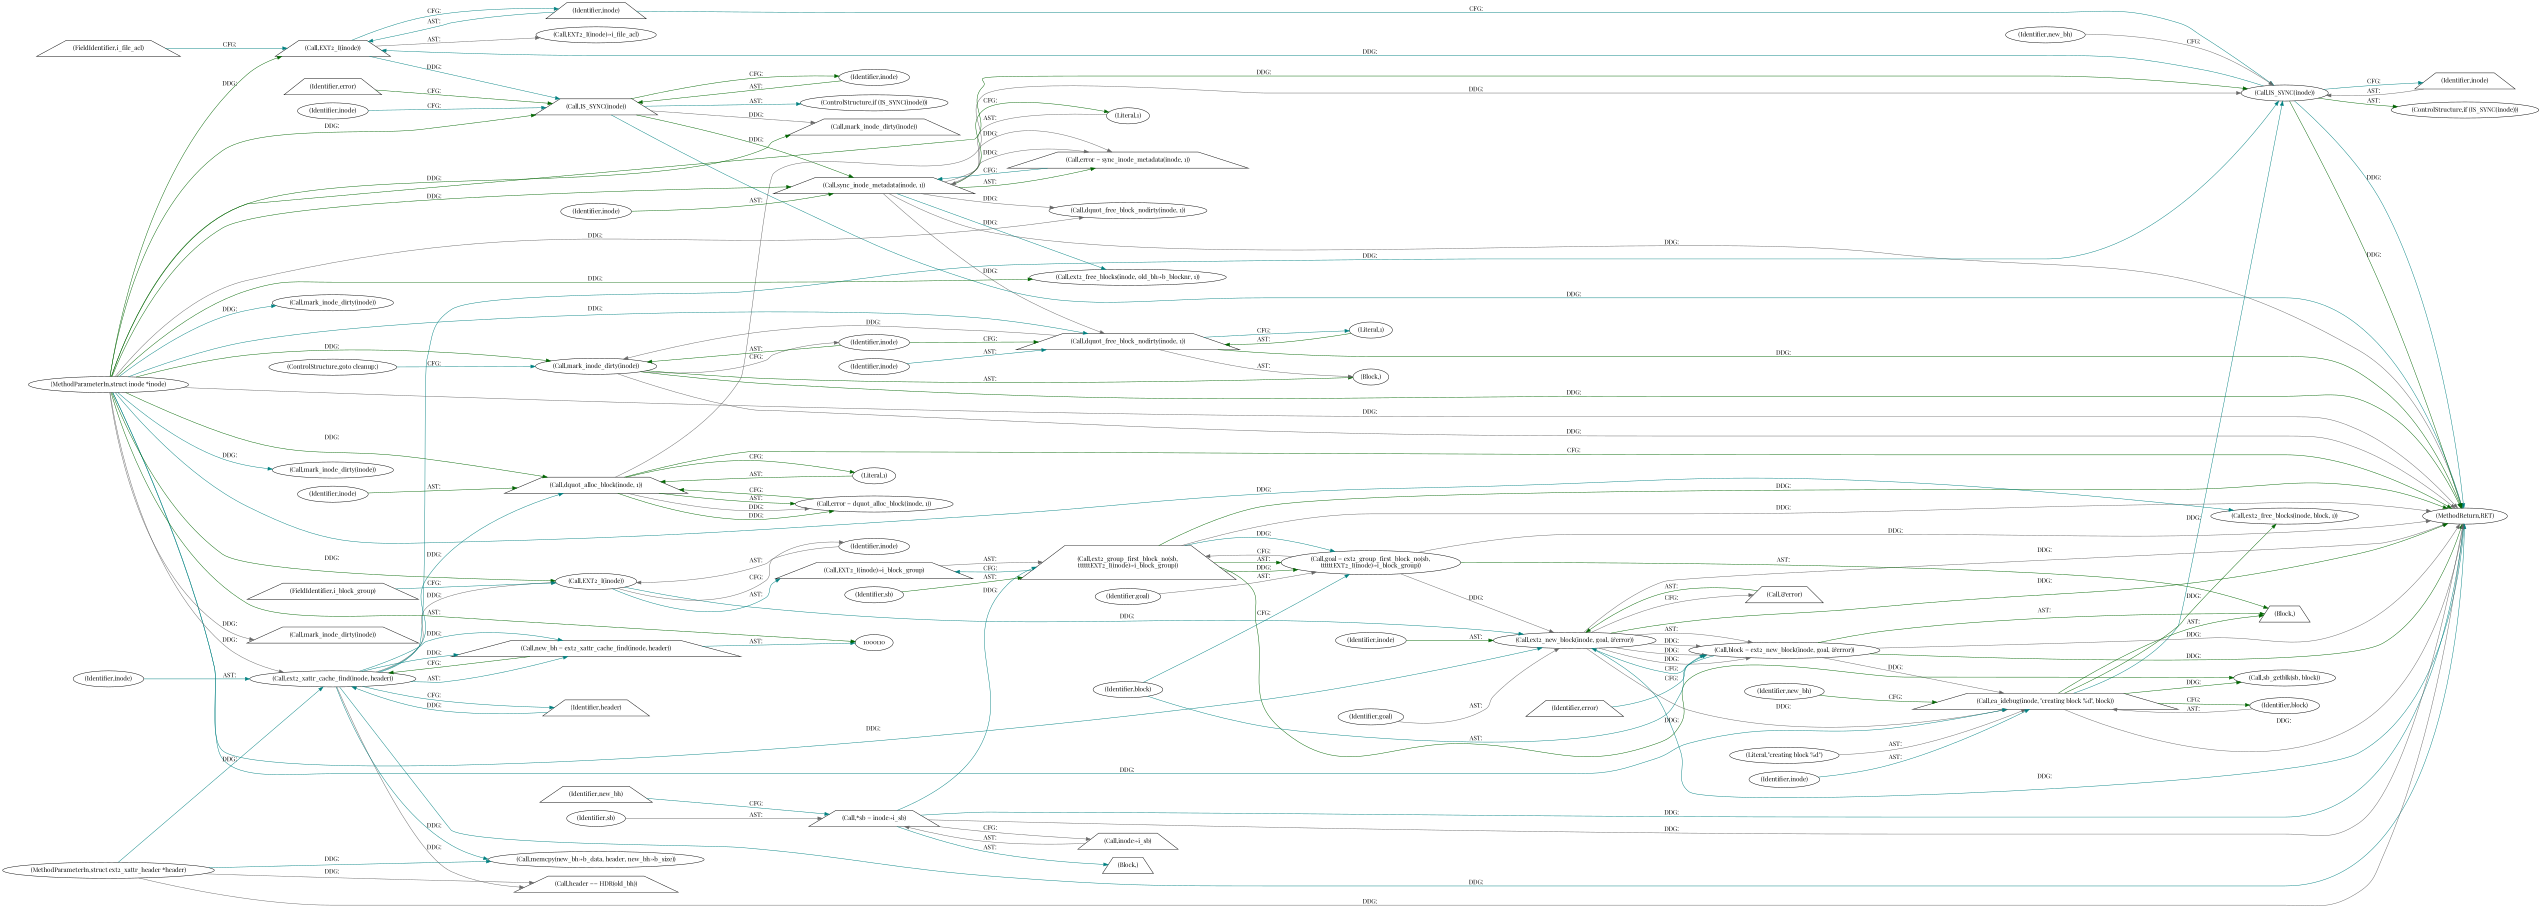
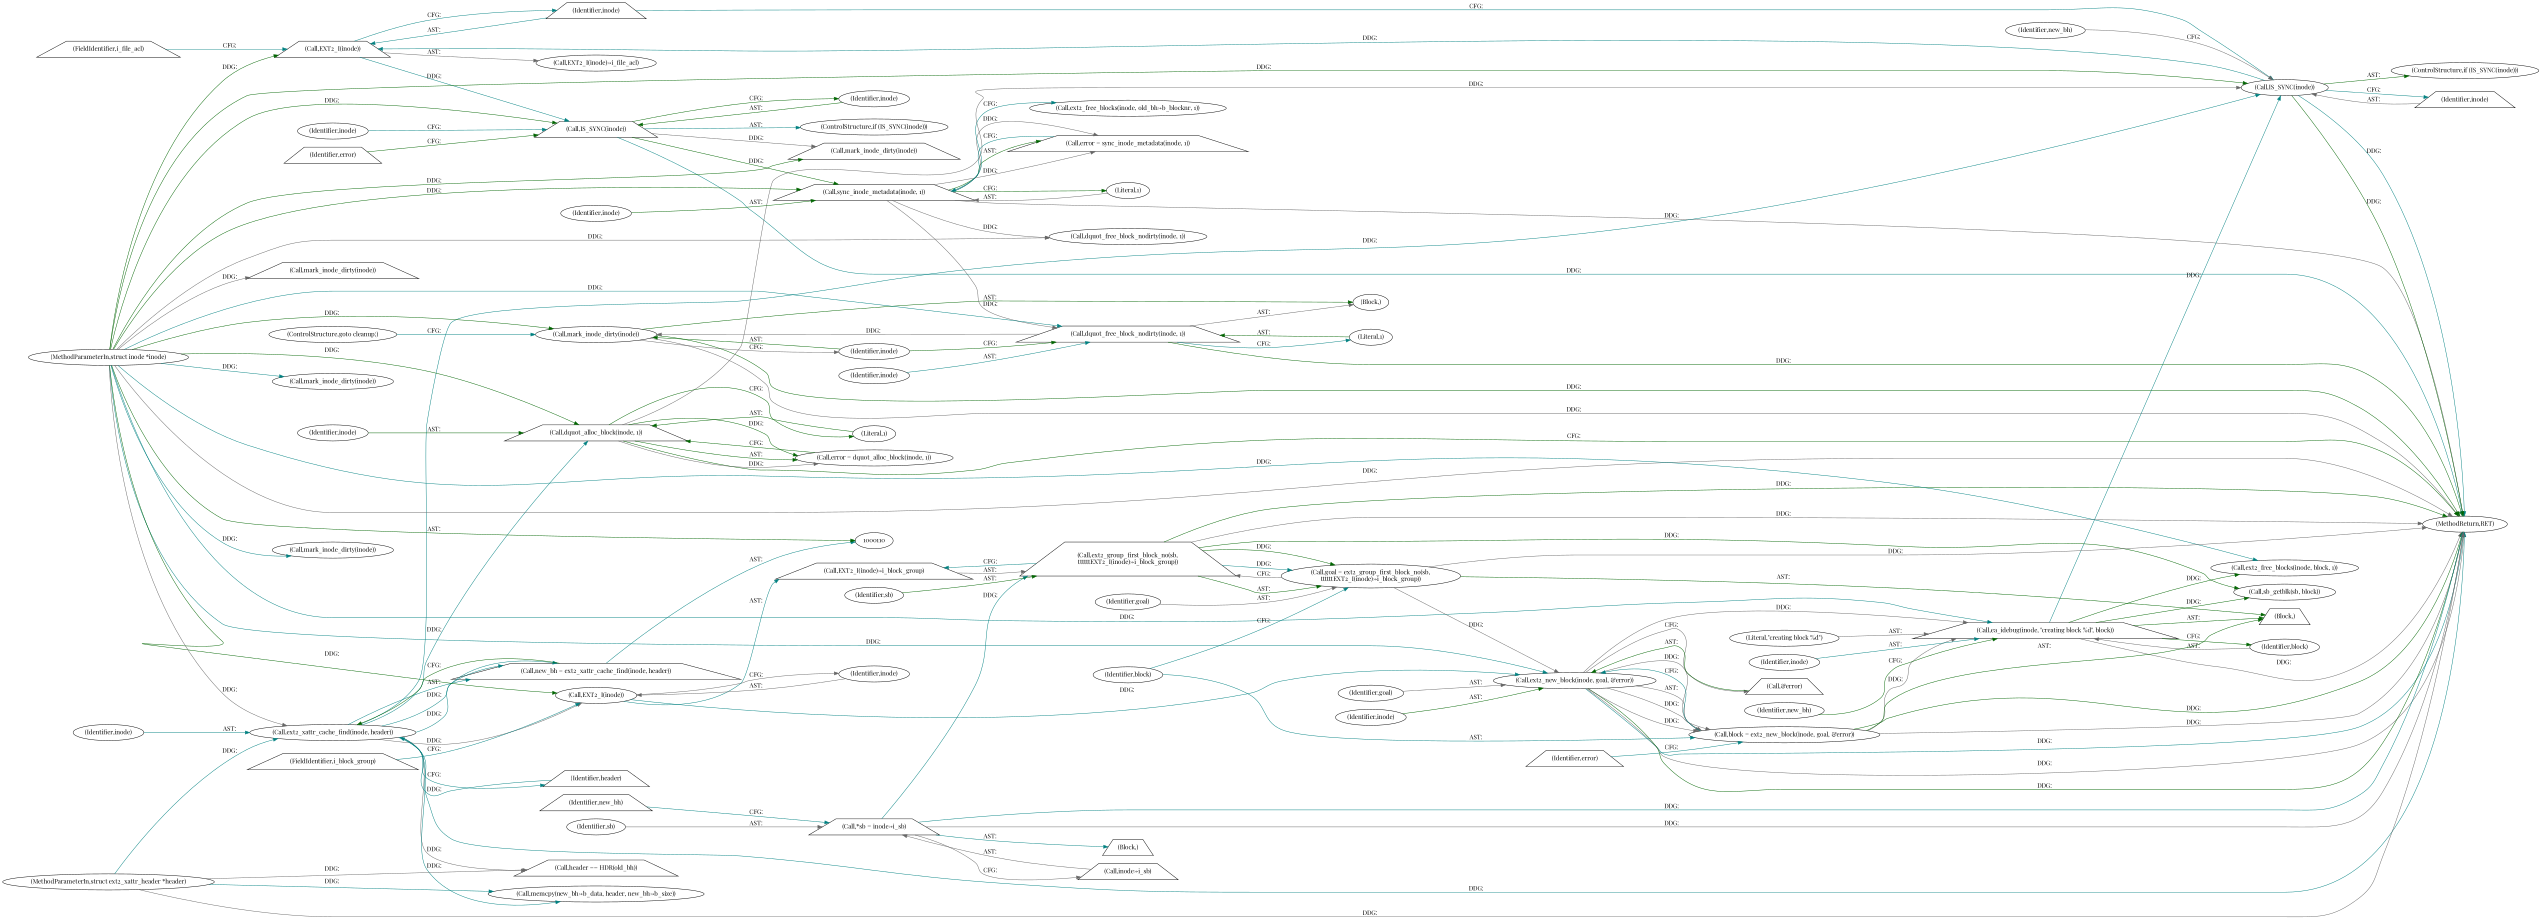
edge "(Call,sync_inode_metadata(inode, 1))" -> "(Call,ext2_free_blocks(inode, old_bh->b_blocknr, 1))": label "DDG: " -> "CFG: "
edge "(MethodParameterIn,struct inode *inode)" -> "(Call,ext2_free_blocks(inode, old_bh->b_blocknr, 1))": removed, label "DDG:"
